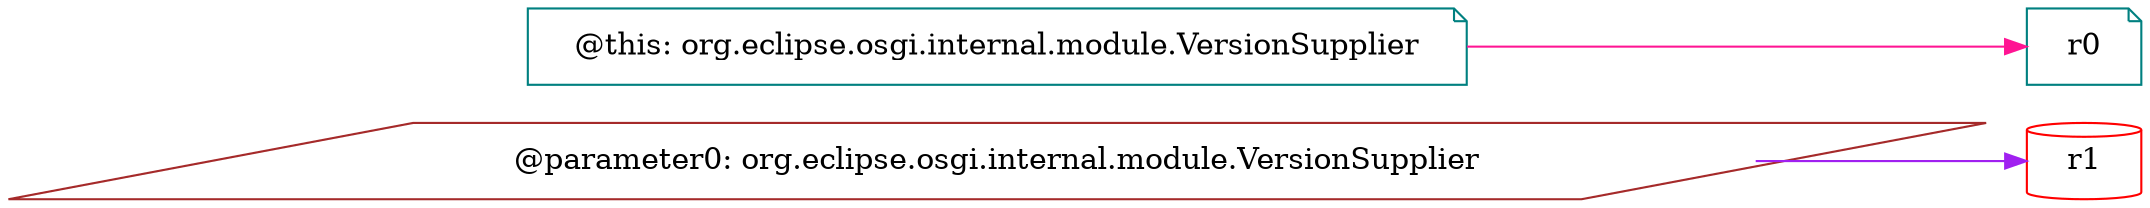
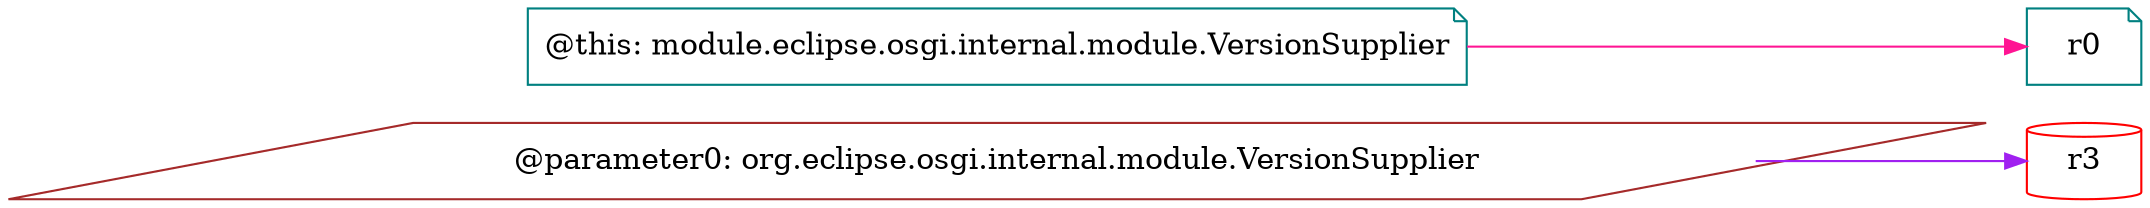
node "@this: org.eclipse.osgi.internal.module.VersionSupplier": label "@this: org.eclipse.osgi.internal.module.VersionSupplier" -> "@this: module.eclipse.osgi.internal.module.VersionSupplier"
node "r1": label "r1" -> "r3"
